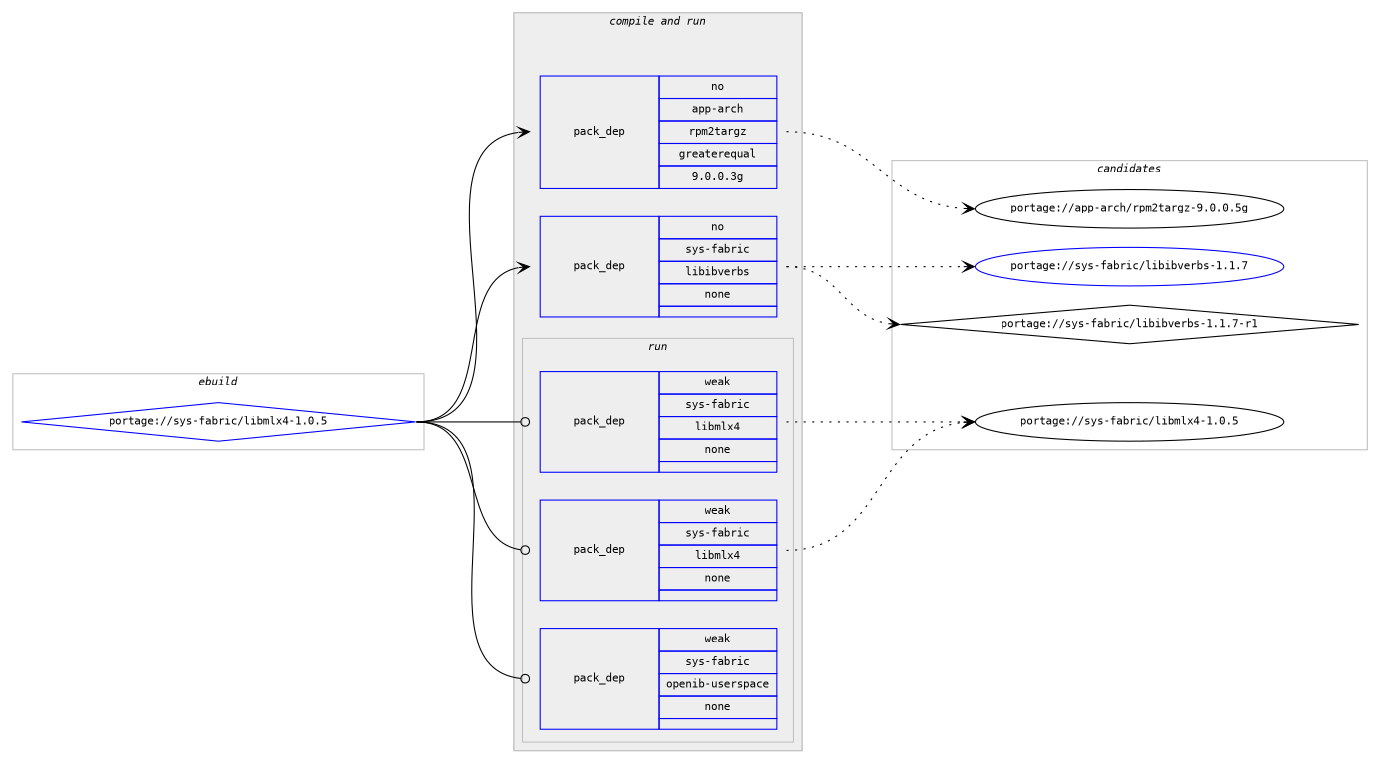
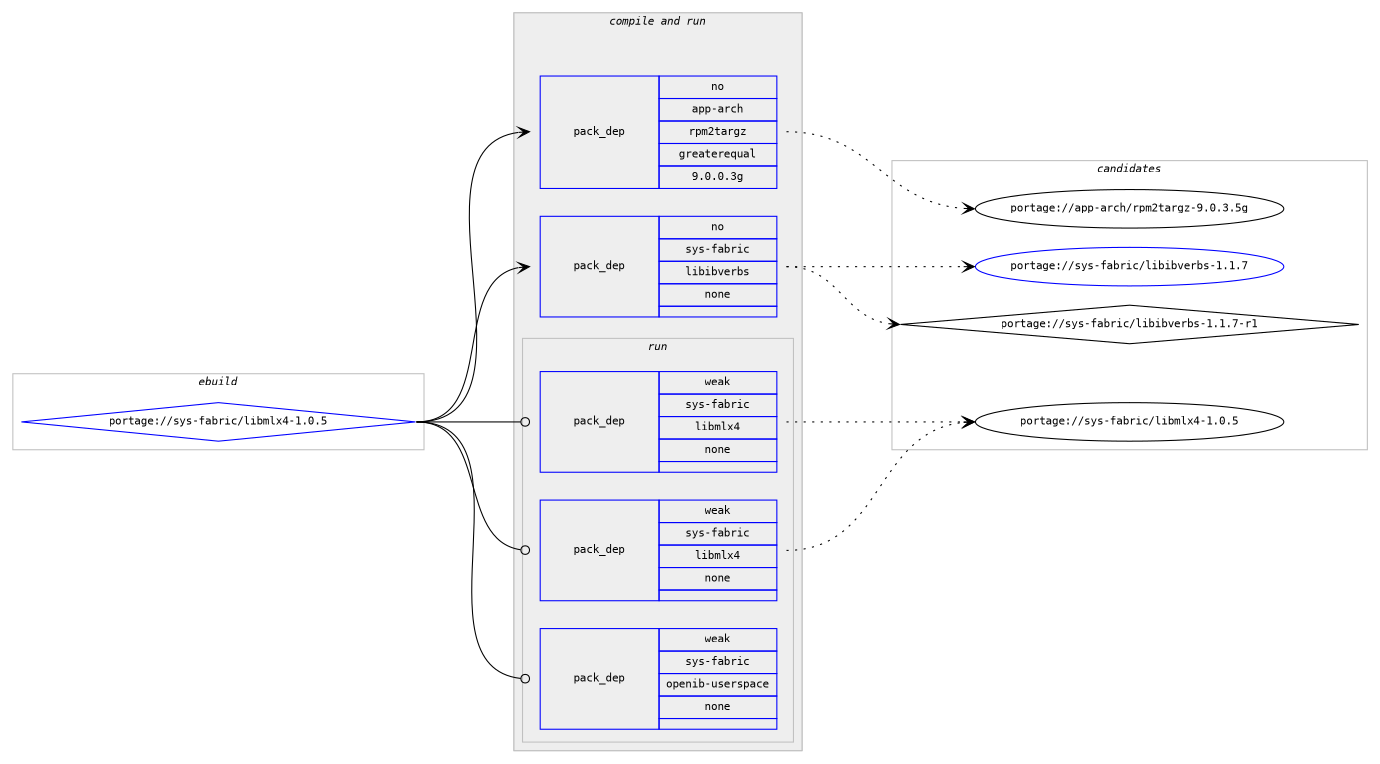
node "portage://app-arch/rpm2targz-9.0.0.5g": label "portage://app-arch/rpm2targz-9.0.0.5g" -> "portage://app-arch/rpm2targz-9.0.3.5g"
